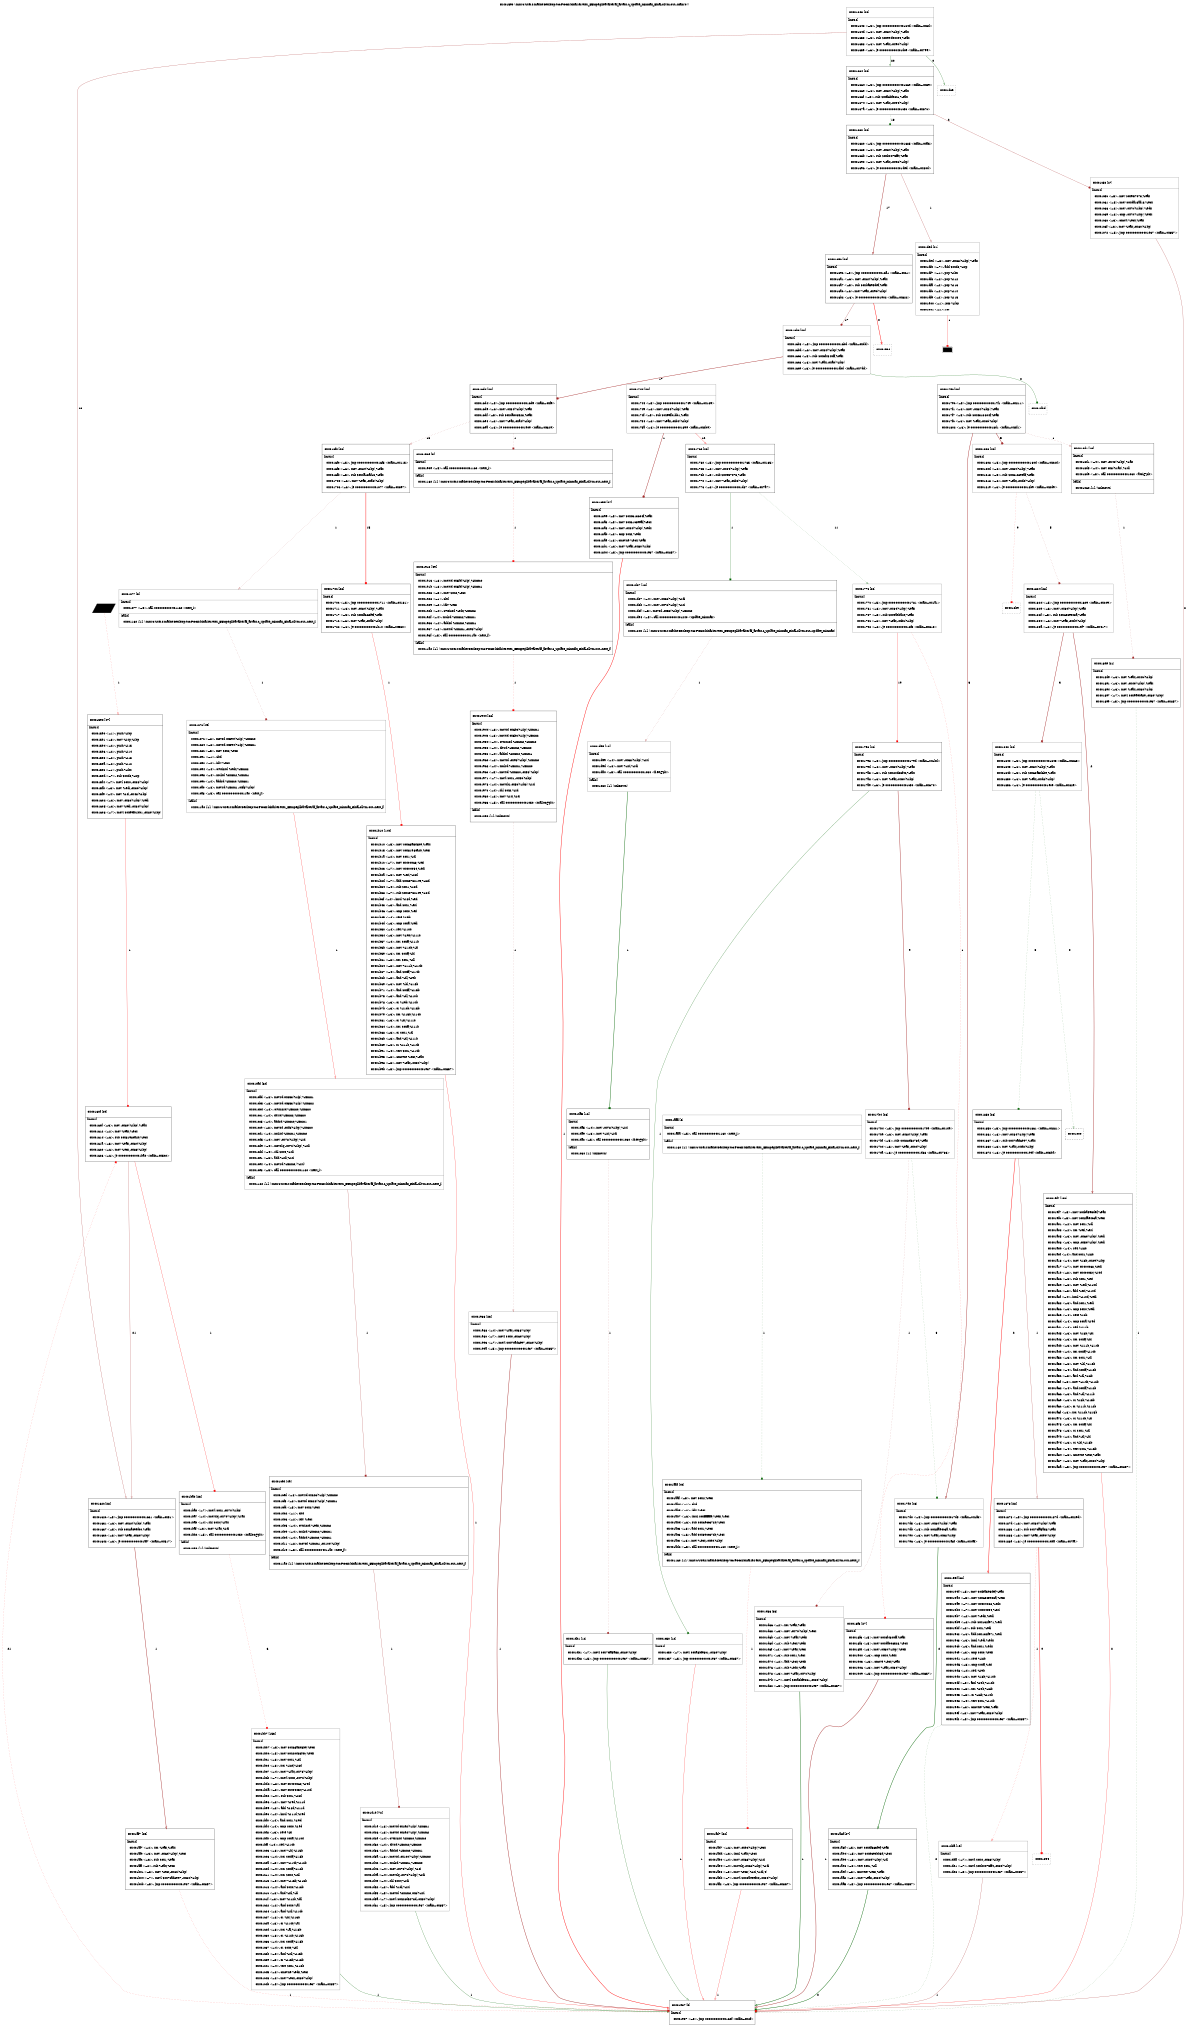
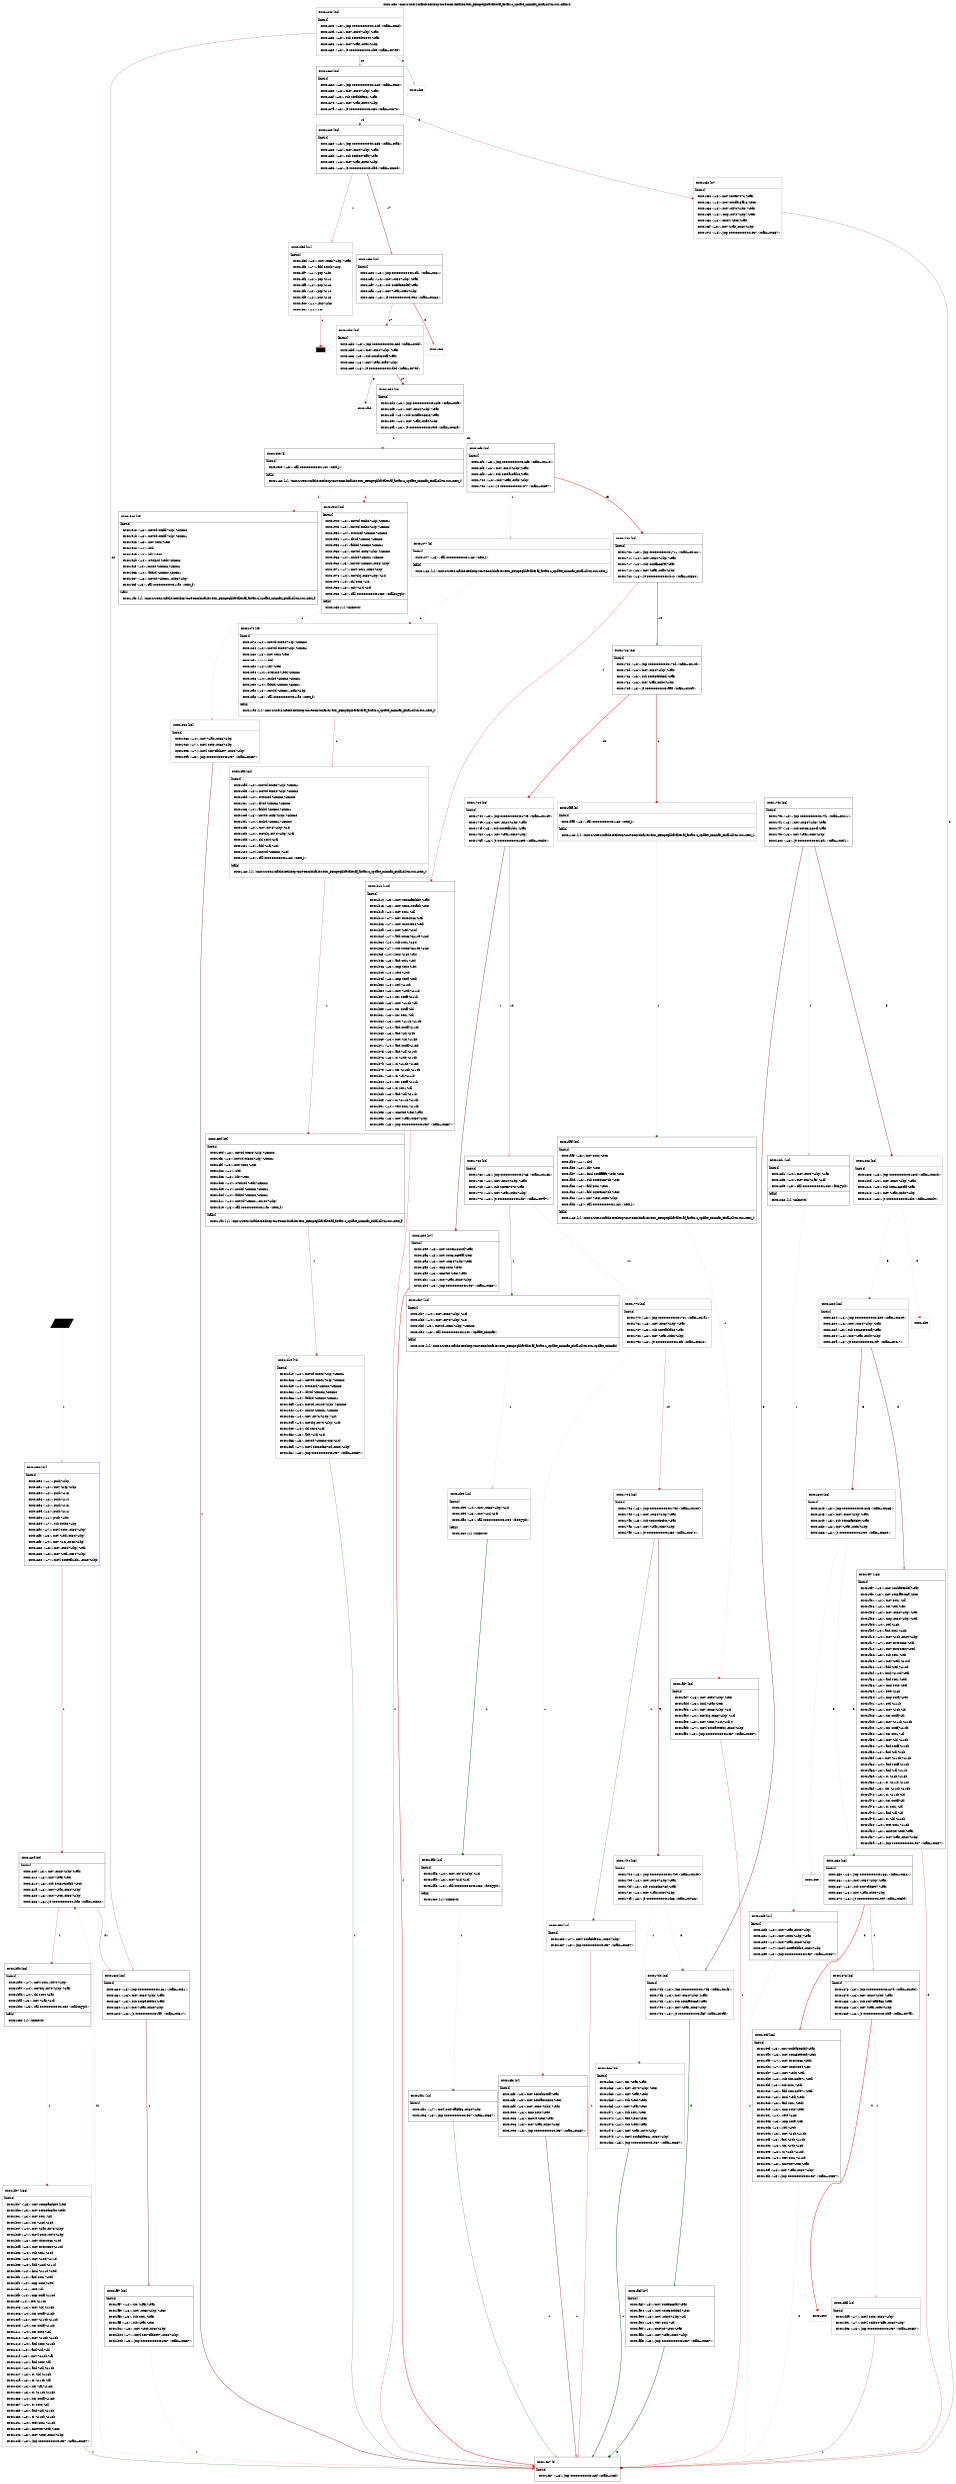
node "0x401728 [28]": added
edge "0x401913 [49]" -> "0x401944 [68]": now "0x40190e [5]" -> "0x401944 [68]"
edge "0x401ba0 [23]" -> "0x401bb7 [153]": label " 6" -> " 1"
